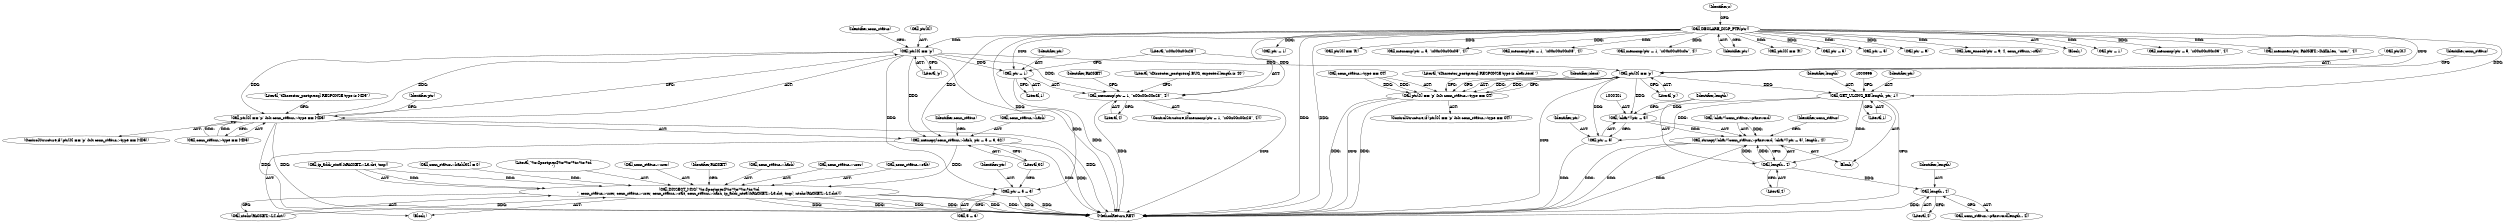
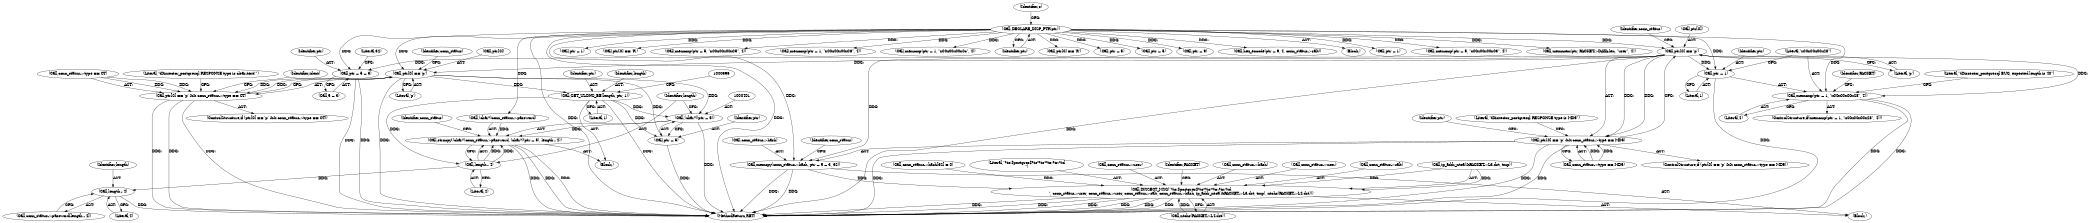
edge "(Call,DECLARE_DISP_PTR(ptr))" -> "(Call,GET_ULONG_BE(length, ptr, 1))": now "(Call,DECLARE_DISP_PTR(ptr))" -> "(Call,(char*)conn_status->password)"
edge "(Call,memcpy(conn_status->hash, ptr + 5 + 3, 32))" -> "(Literal,32)": removed, label "CFG:"
edge "(Call,GET_ULONG_BE(length, ptr, 1))" -> "(MethodReturn,RET)": label "CFG: " -> "DDG: "
edge "(Literal,32)" -> "(Call,memcpy(conn_status->hash, ptr + 5 + 3, 32))": removed, label "AST:"
edge "(Call,(char*)(ptr + 5))" -> "(MethodReturn,RET)": added, label "DDG:"
